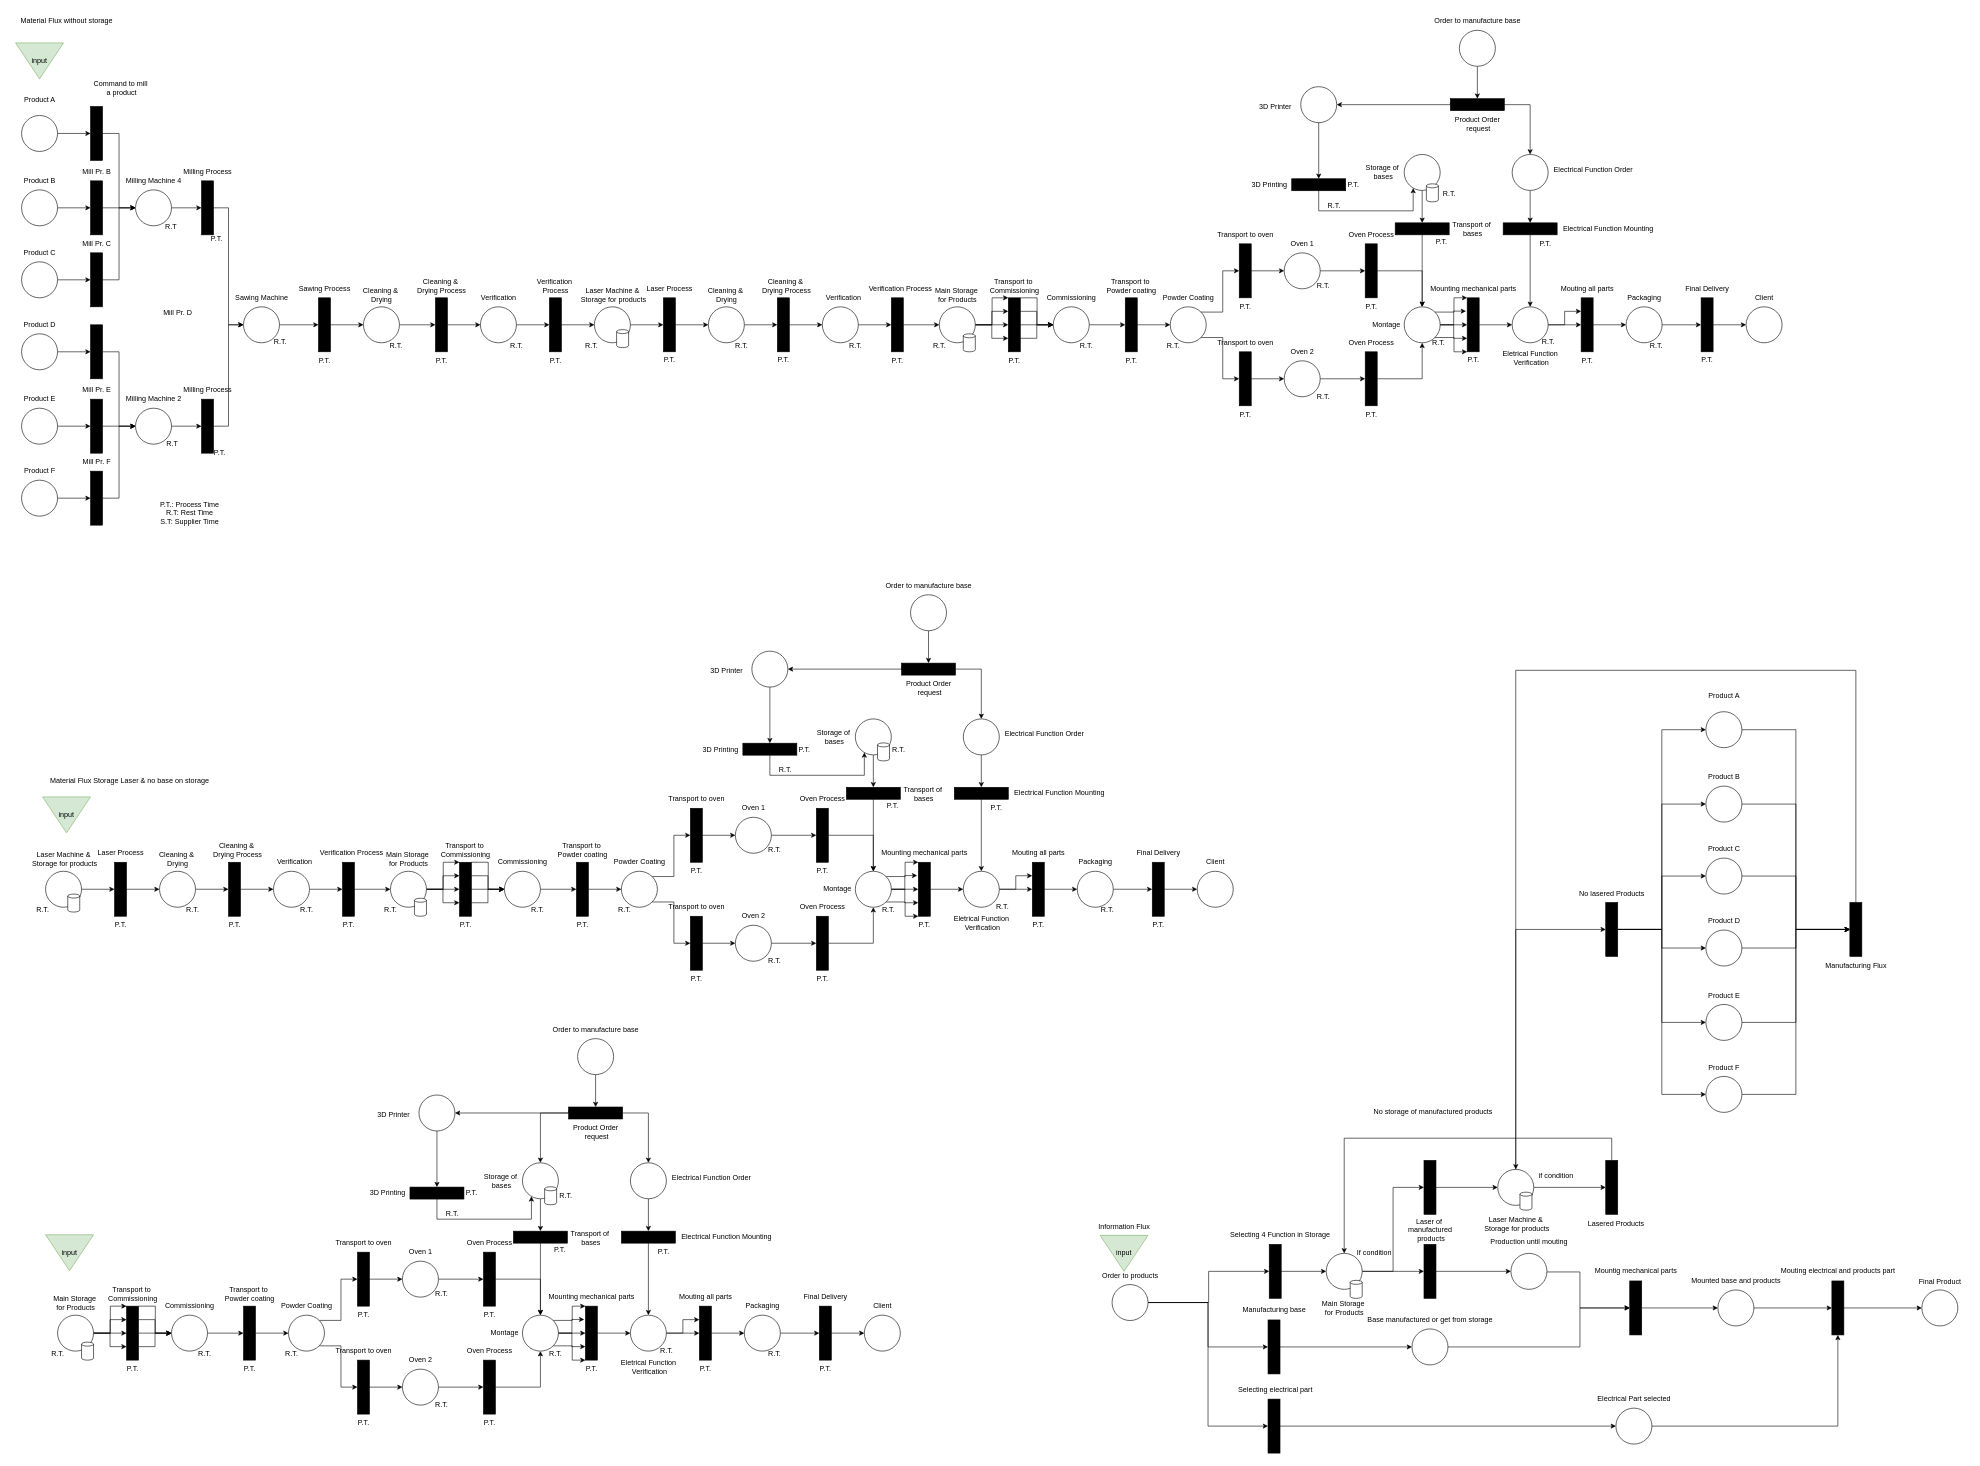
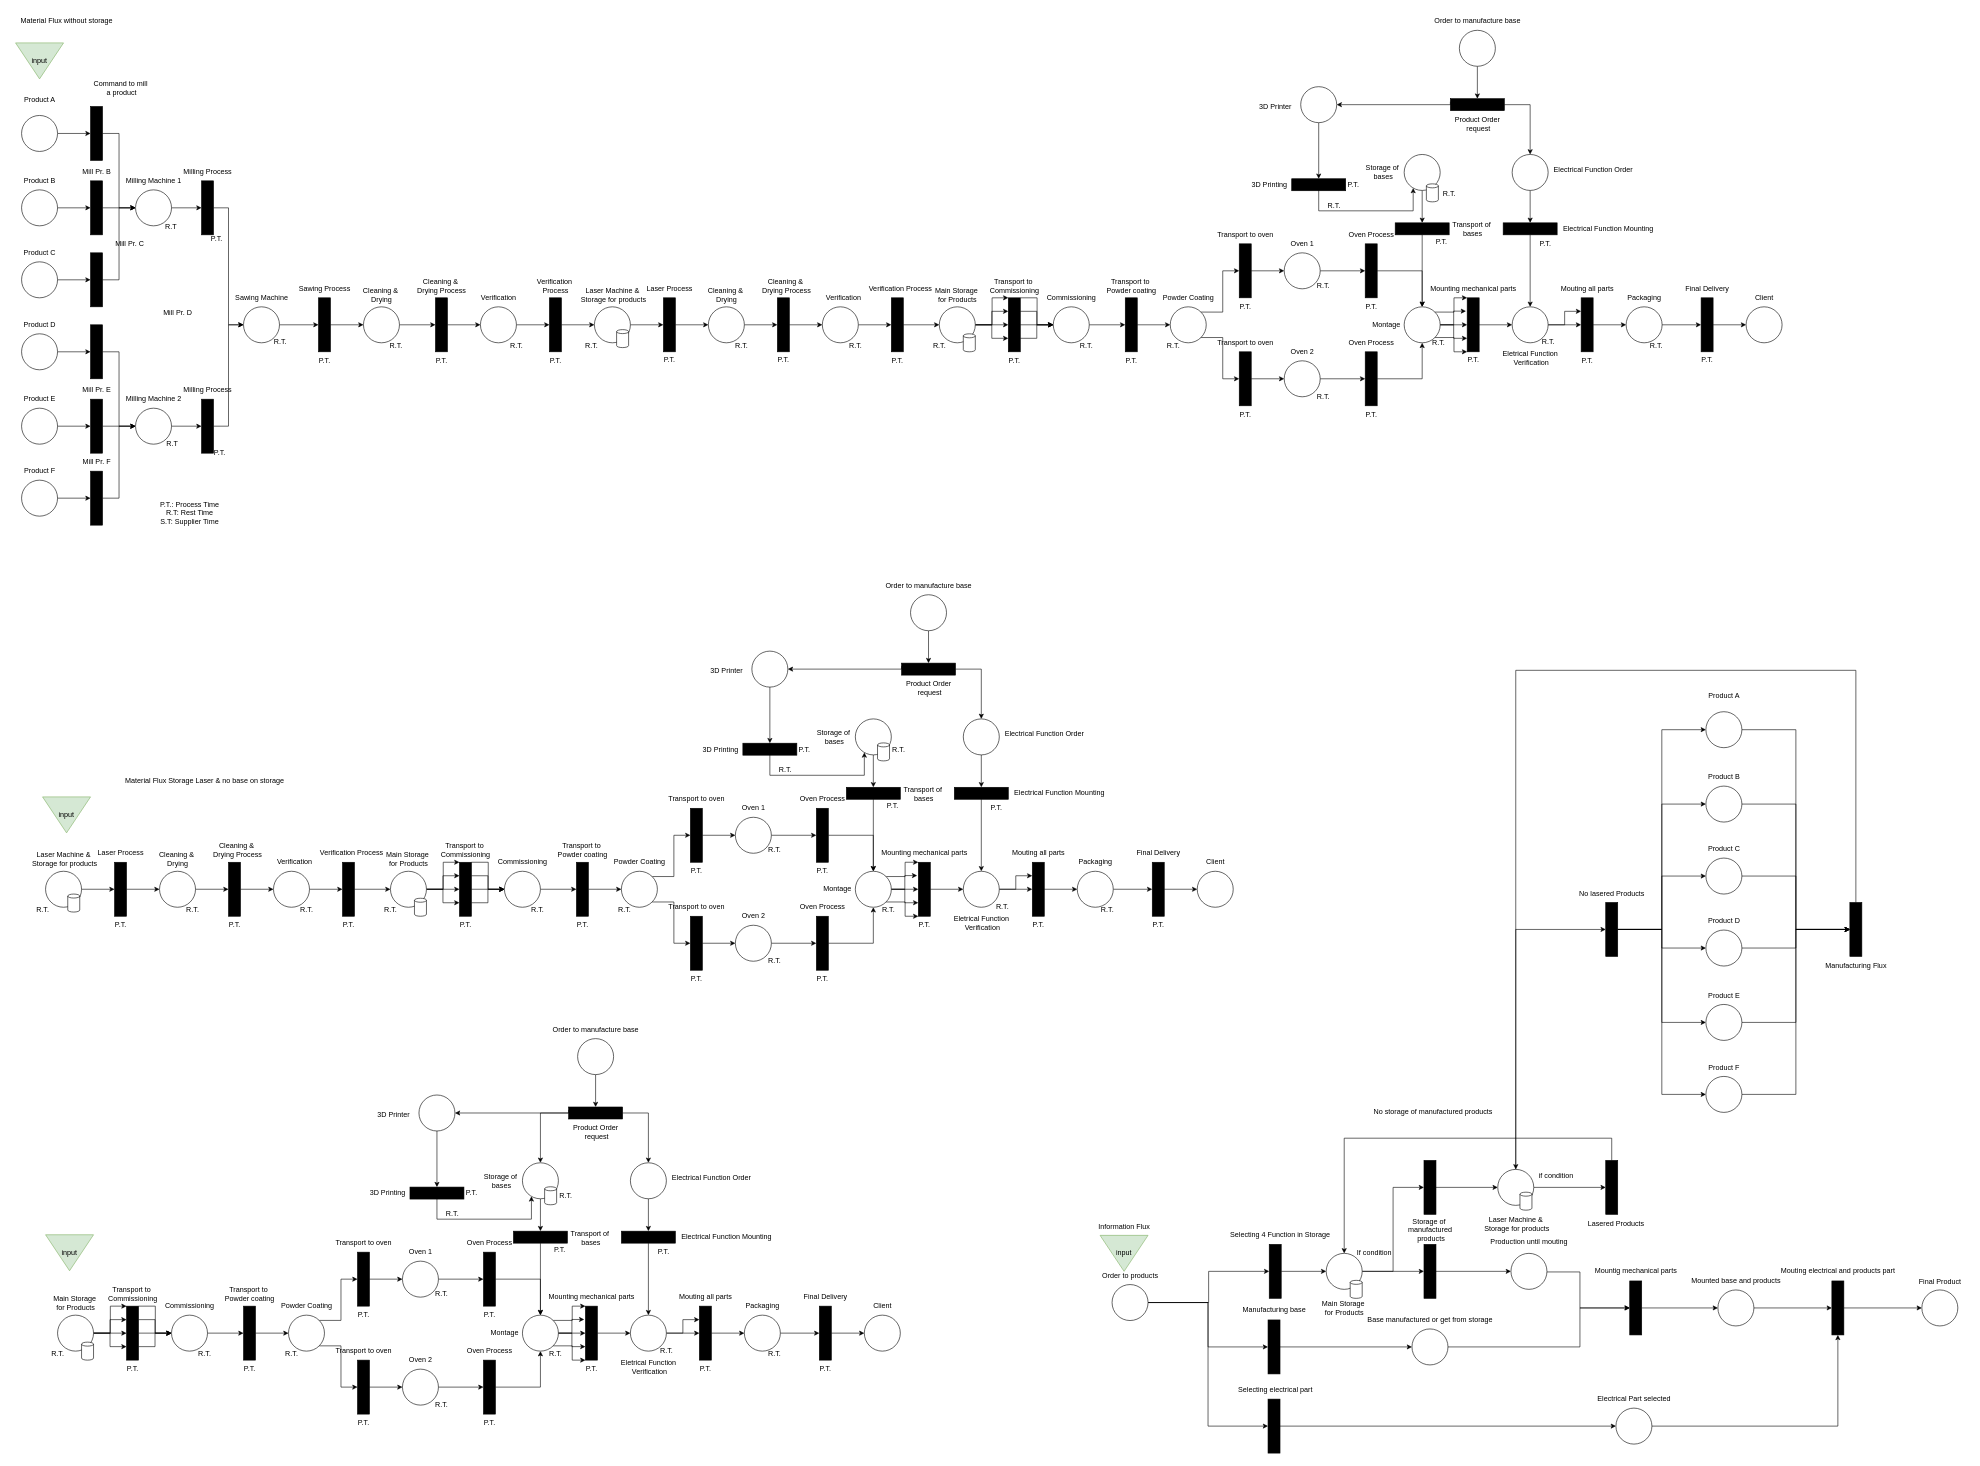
node "Milling Machine 4": label "Milling Machine 4" -> "Milling Machine 1"
node "Mill Pr. C": moved (96, 244) -> (129, 244)
node "Material Flux Storage Laser & no base on storage": moved (129, 782) -> (204, 782)
node "Laser of manufactured products": label "Laser of manufactured products" -> "Storage of manufactured products"
